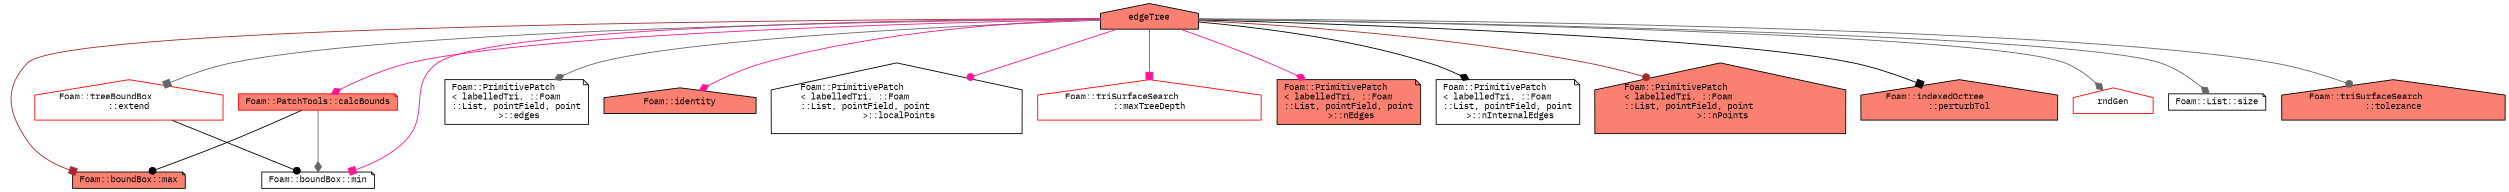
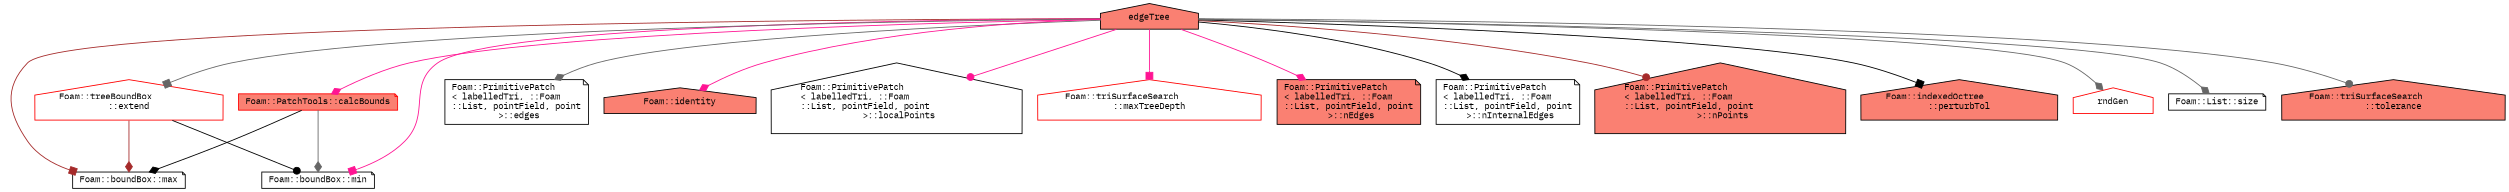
edge "Foam::PatchTools::calcBounds" -> "Foam::boundBox::max": arrowhead dot -> diamond
edge "Foam::treeBoundBox ::extend" -> "Foam::boundBox::max": added
node "Foam::boundBox::max": fillcolor salmon -> white
